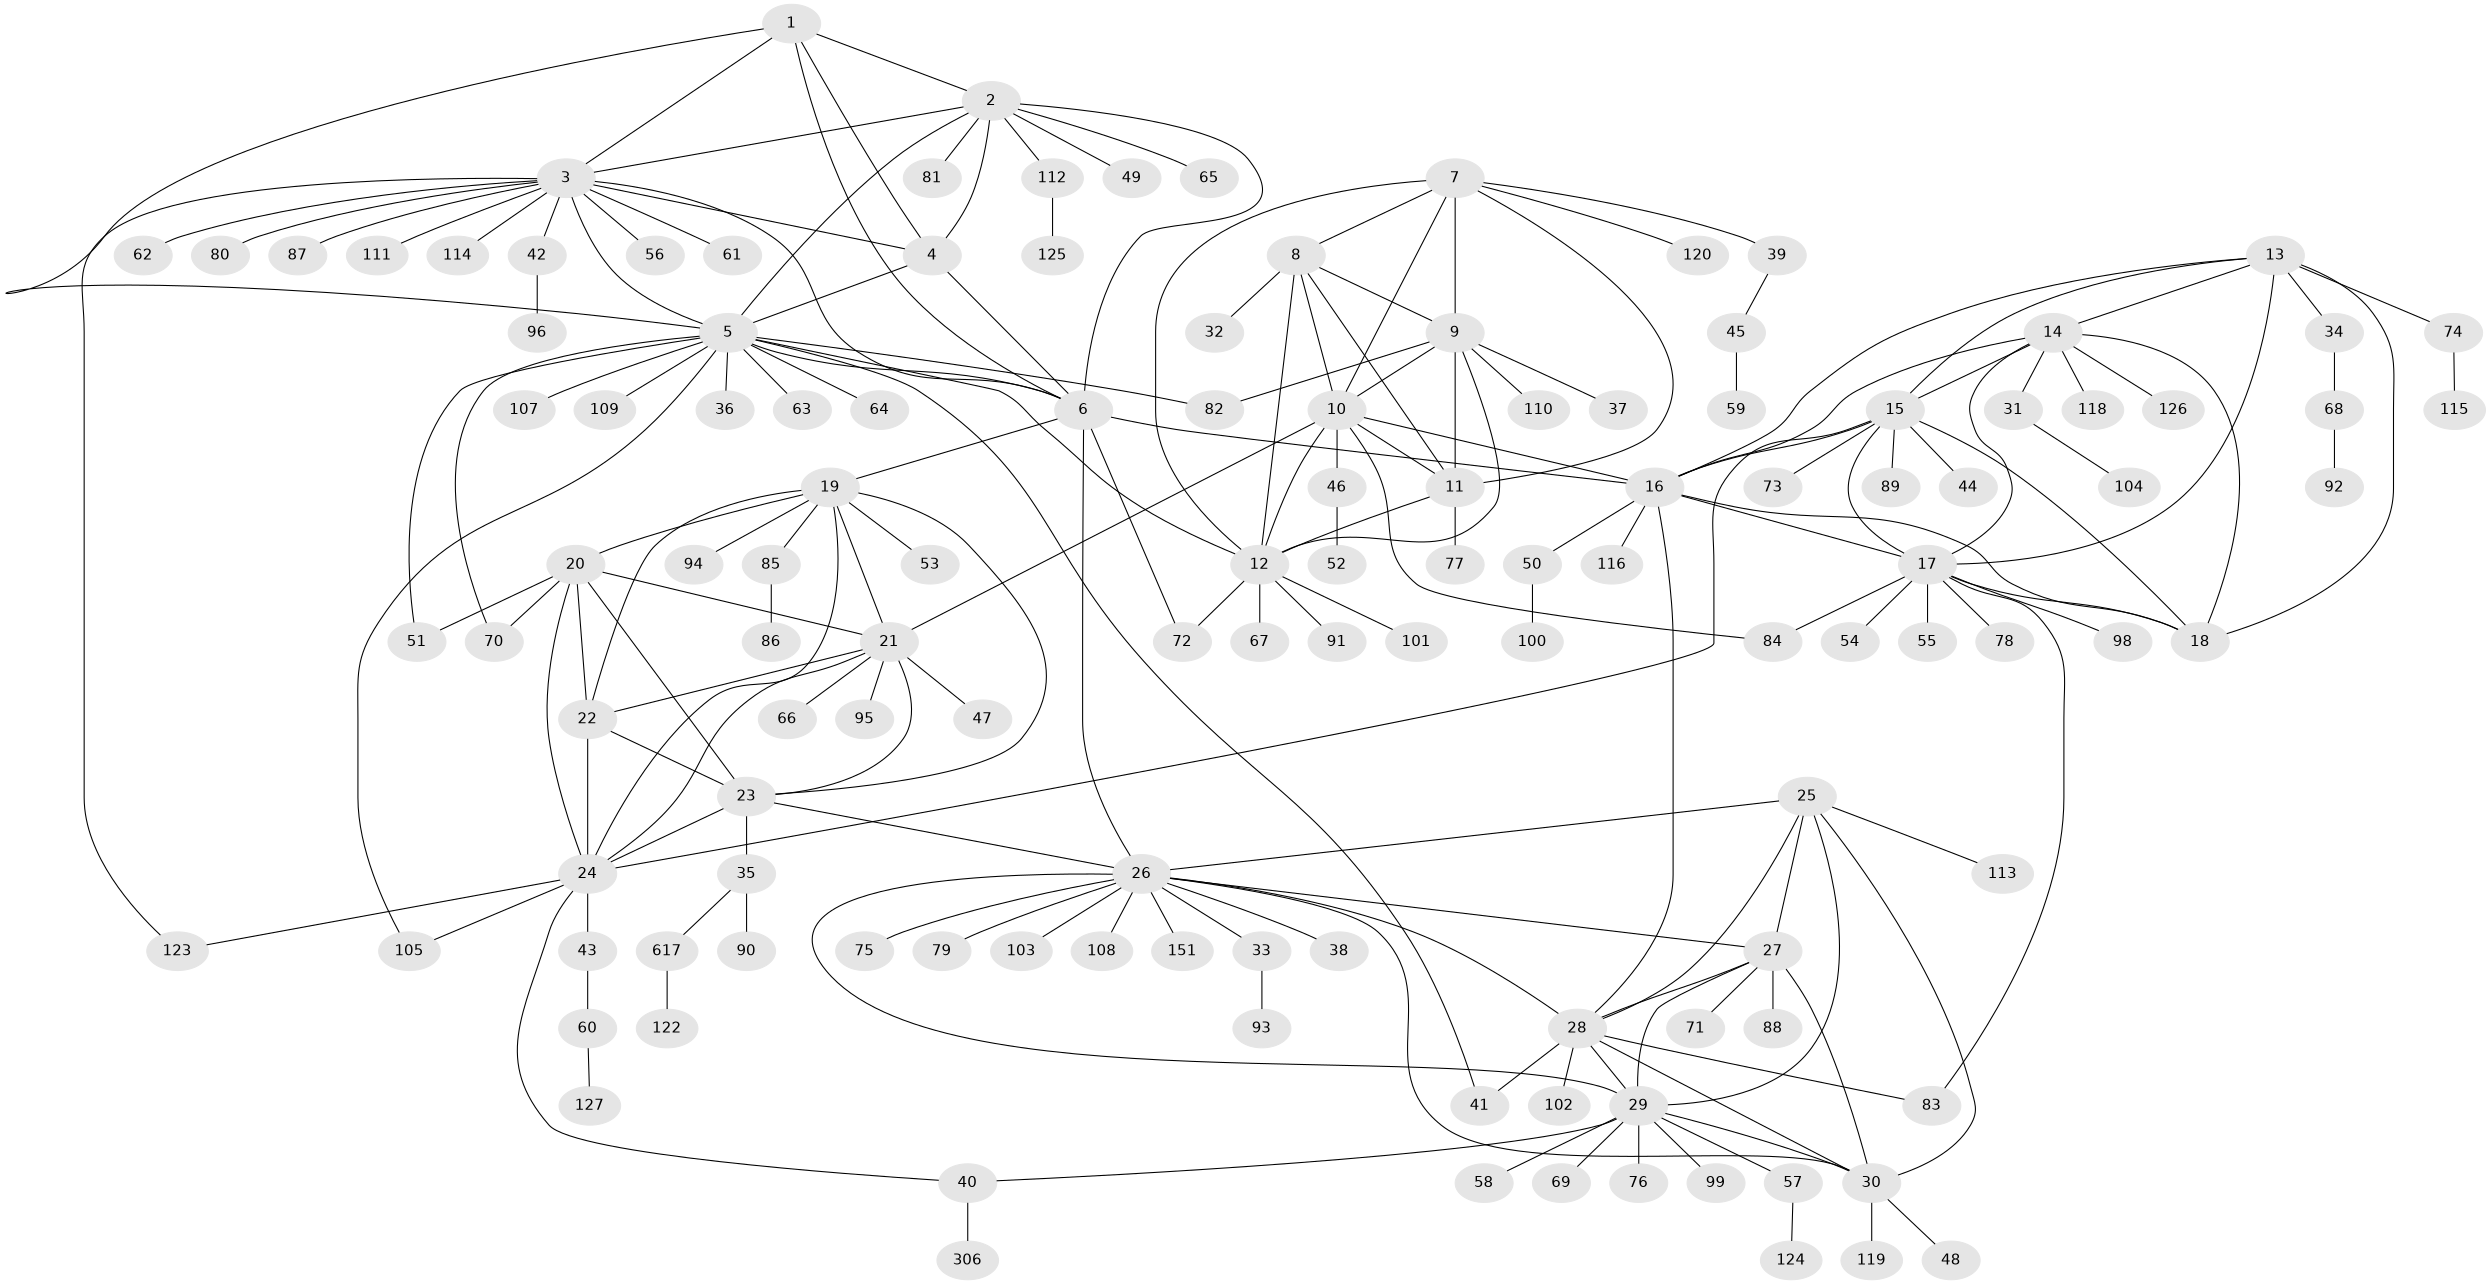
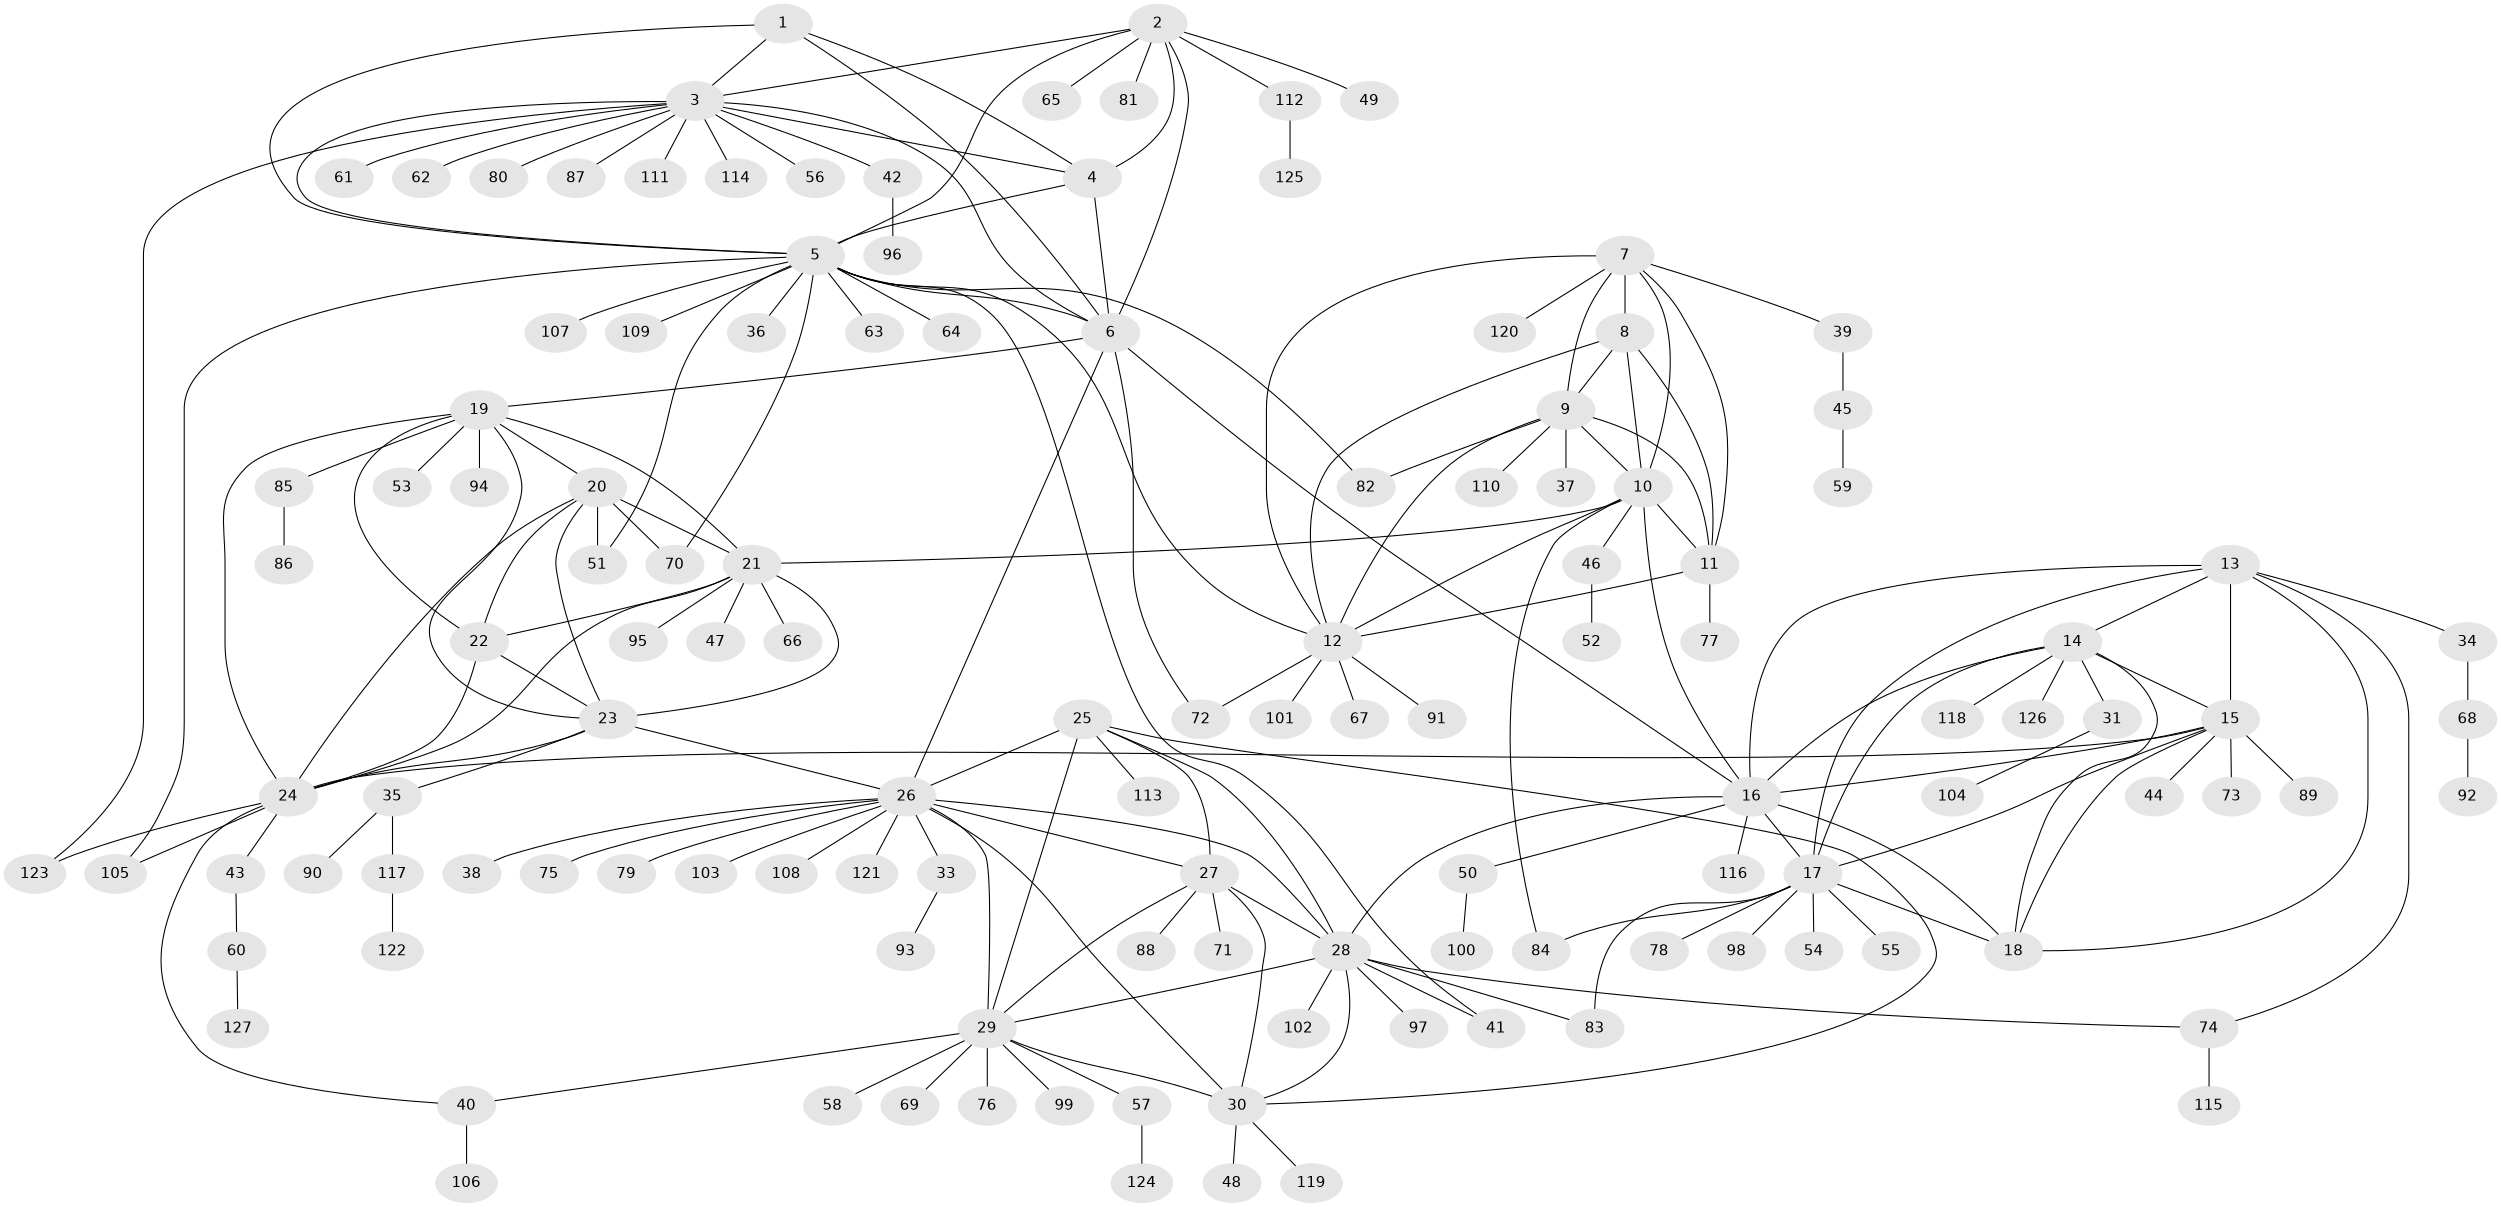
edge "1" -- "2": removed
node "32": removed
node "617": label "617" -> "117"
node "151": label "151" -> "121"
edge "28" -- "74": added
node "97": added
node "306": label "306" -> "106"
